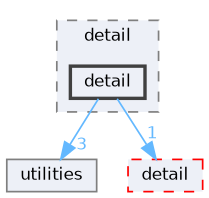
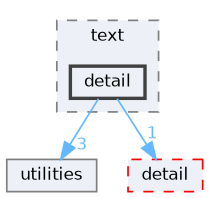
cluster "detail": label "detail" -> "text"
